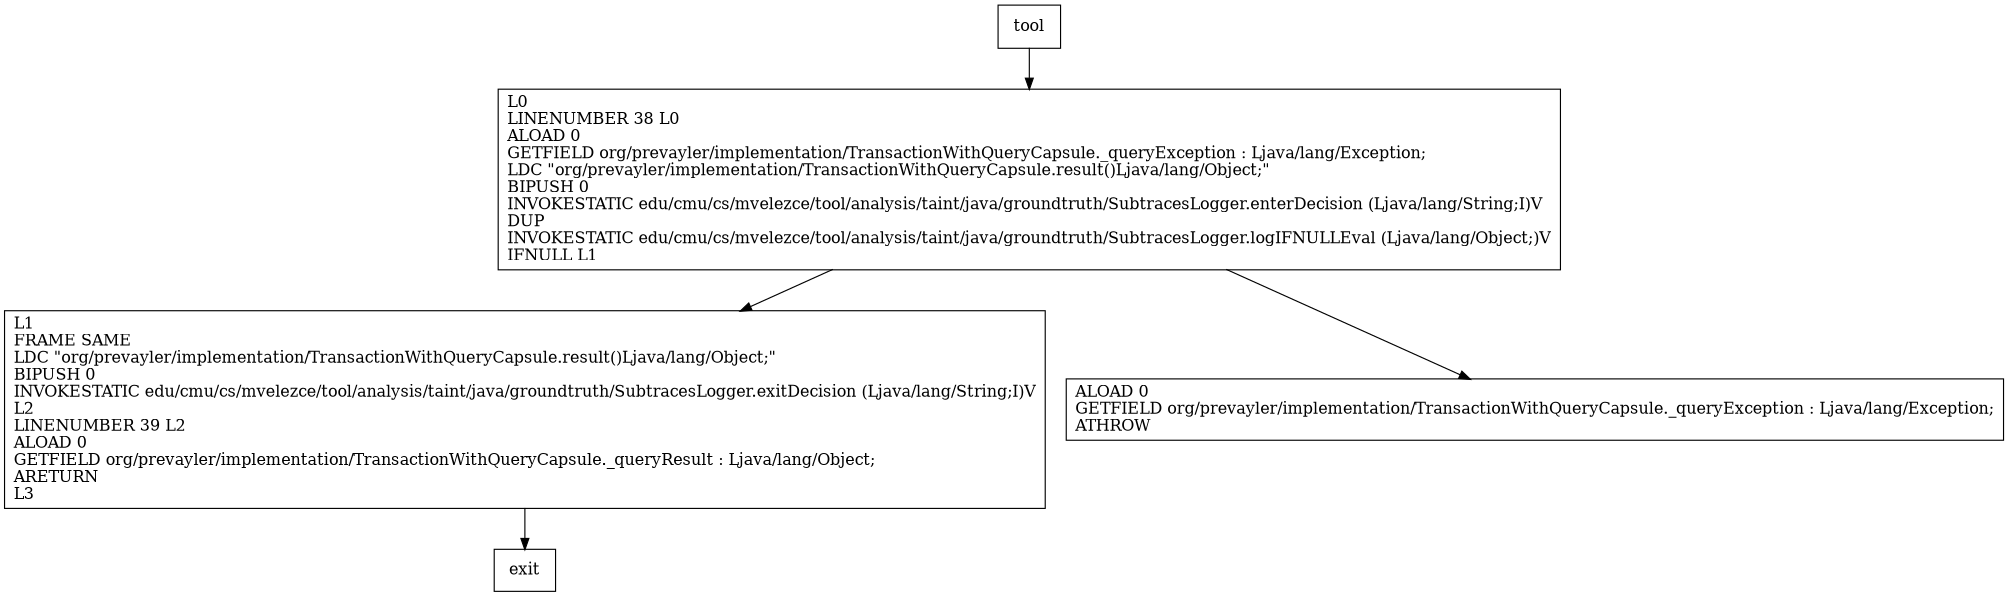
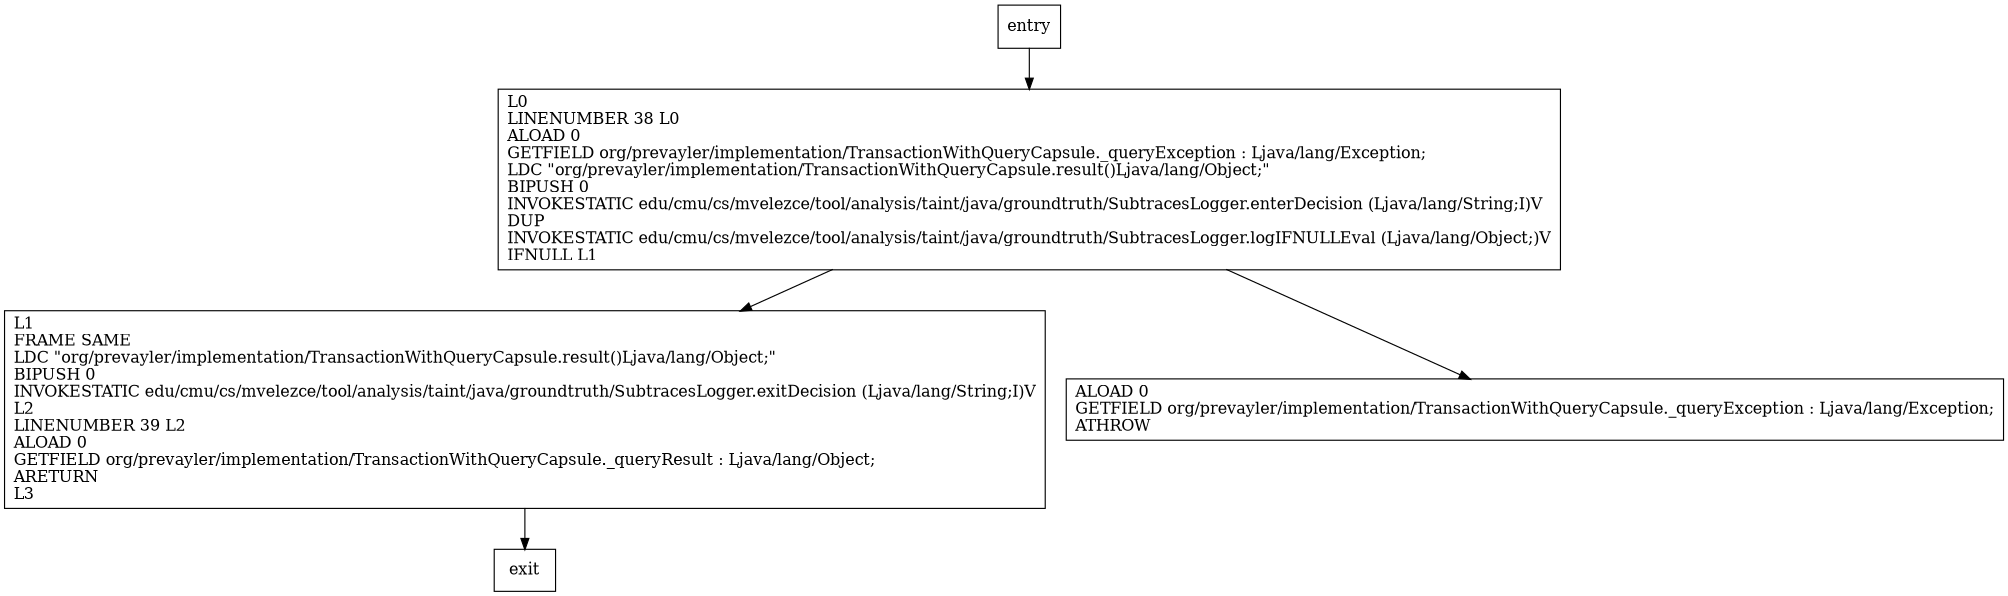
node "tool": label "tool" -> "entry"
